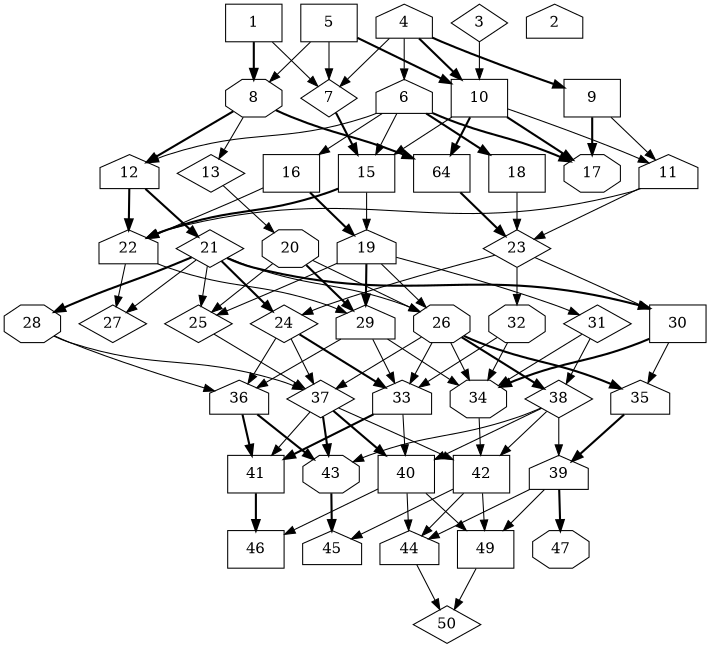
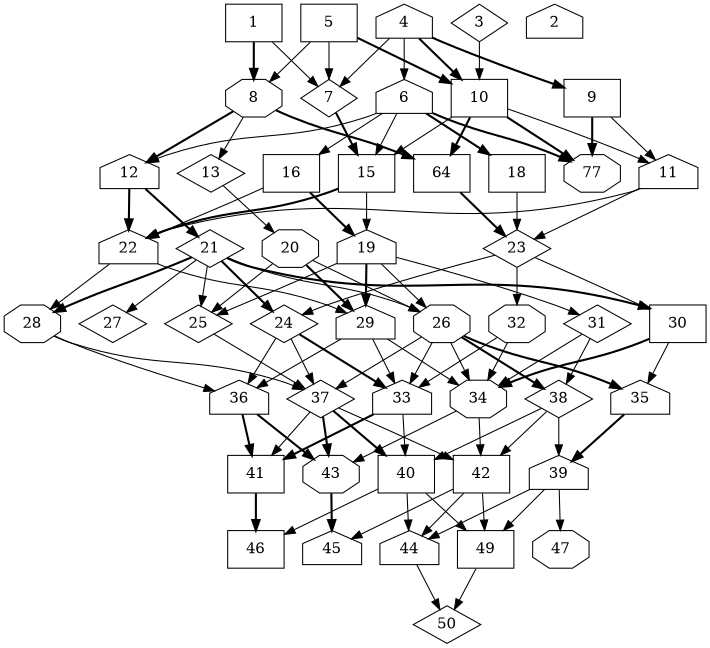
node "17": label "17" -> "77"
edge "22" -> "27": now "22" -> "28"
edge "38" -> "43": now "34" -> "43"
edge "39" -> "47": style bold -> solid
